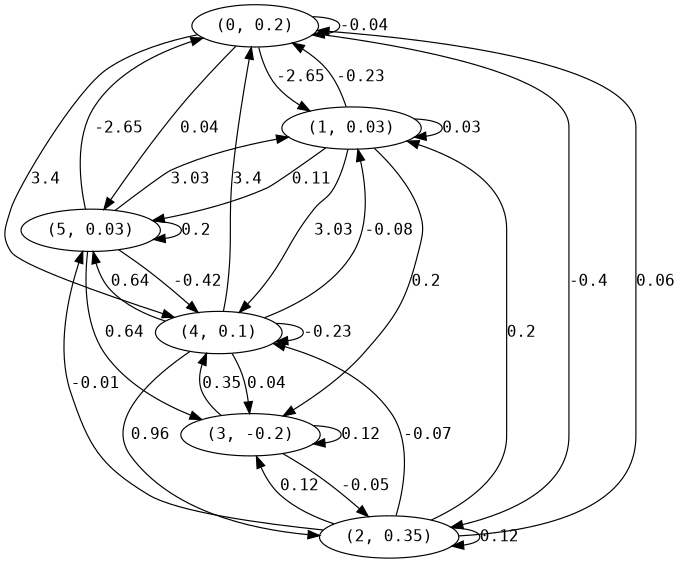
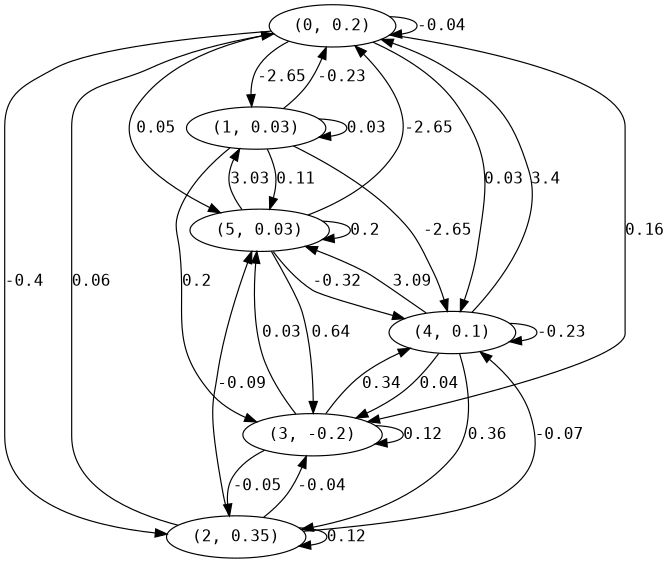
edge "(0, 0.2)" -> "(5, 0.03)": label "0.04" -> "0.05"
edge "(0, 0.2)" -> "(4, 0.1)": label "3.4" -> "0.03"
edge "(1, 0.03)" -> "(4, 0.1)": label "3.03" -> "-2.65"
edge "(0, 0.2)" -> "(3, -0.2)": added, label "0.16"
edge "(4, 0.1)" -> "(1, 0.03)": removed, label "-0.08"
edge "(4, 0.1)" -> "(5, 0.03)": label "0.64" -> "3.09"
edge "(5, 0.03)" -> "(4, 0.1)": label "-0.42" -> "-0.32"
edge "(2, 0.35)" -> "(1, 0.03)": removed, label "0.2"
edge "(3, -0.2)" -> "(5, 0.03)": added, label "0.03"
edge "(2, 0.35)" -> "(5, 0.03)": label "-0.01" -> "-0.09"
edge "(3, -0.2)" -> "(4, 0.1)": label "0.35" -> "0.34"
edge "(4, 0.1)" -> "(2, 0.35)": label "0.96" -> "0.36"
edge "(2, 0.35)" -> "(3, -0.2)": label "0.12" -> "-0.04"
